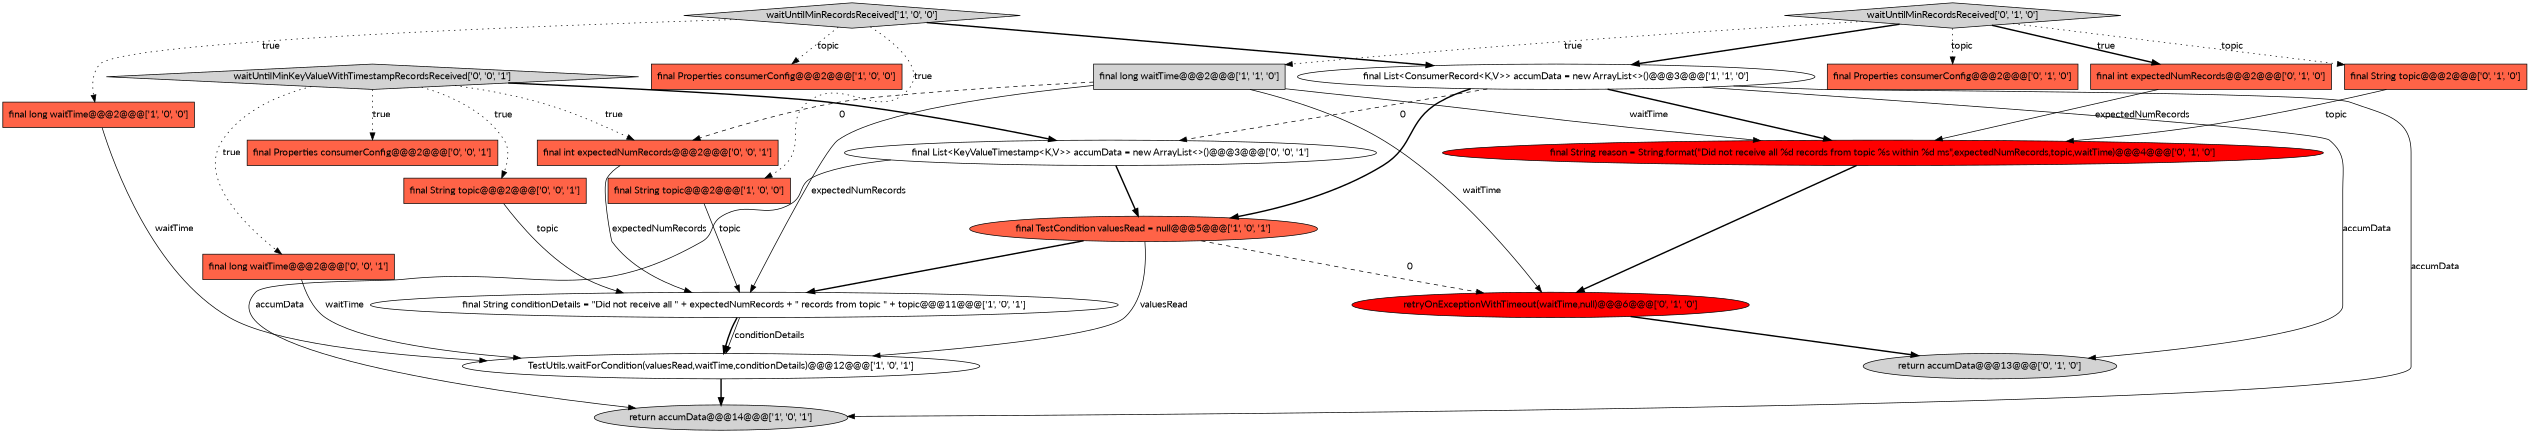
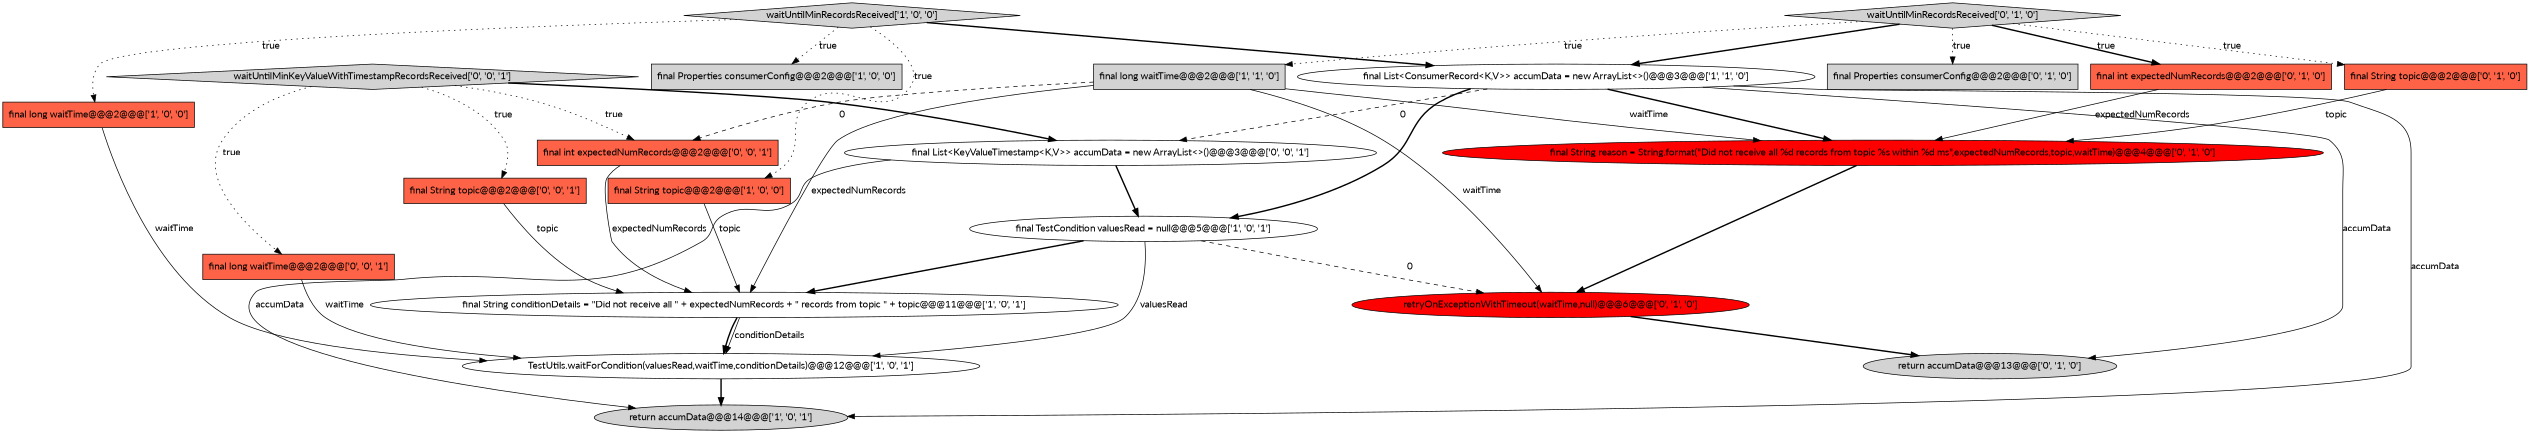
edge "waitUntilMinRecordsReceived['1', '0', '0']" -> "final Properties consumerConfig@@@2@@@['1', '0', '0']": label "topic" -> "true"
edge "waitUntilMinRecordsReceived['0', '1', '0']" -> "final Properties consumerConfig@@@2@@@['0', '1', '0']": label "topic" -> "true"
edge "waitUntilMinRecordsReceived['0', '1', '0']" -> "final String topic@@@2@@@['0', '1', '0']": label "topic" -> "true"
node "final Properties consumerConfig@@@2@@@['1', '0', '0']": fillcolor tomato -> lightgray
node "final Properties consumerConfig@@@2@@@['0', '1', '0']": fillcolor tomato -> lightgray
node "final Properties consumerConfig@@@2@@@['0', '0', '1']": removed
node "final TestCondition valuesRead = null@@@5@@@['1', '0', '1']": fillcolor tomato -> white
